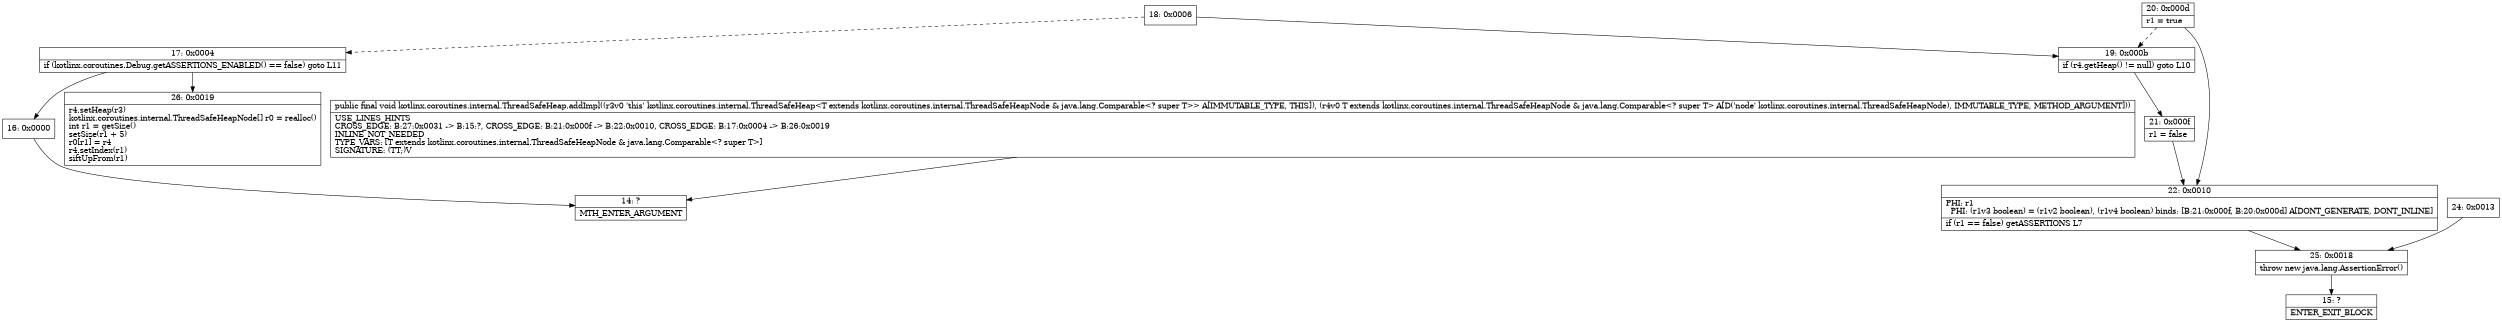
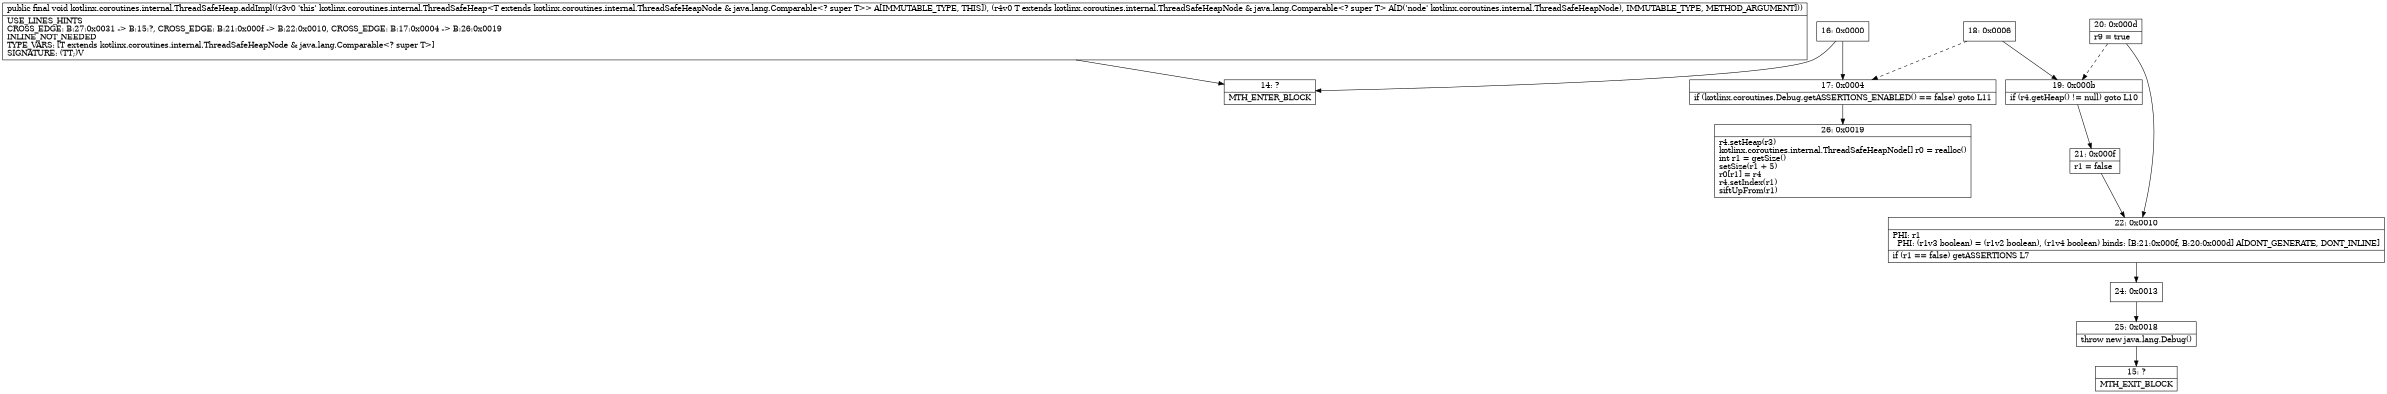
node "20: 0x000d": text "r1 = true" -> "r9 = true"
edge "17: 0x0004" -> "16: 0x0000": reversed
node "14: ?": text "MTH_ENTER_ARGUMENT" -> "MTH_ENTER_BLOCK"
edge "22: 0x0010" -> "25: 0x0018": now "22: 0x0010" -> "24: 0x0013"
node "25: 0x0018": text "throw new java.lang.AssertionError()" -> "throw new java.lang.Debug()"
node "15: ?": text "ENTER_EXIT_BLOCK" -> "MTH_EXIT_BLOCK"
